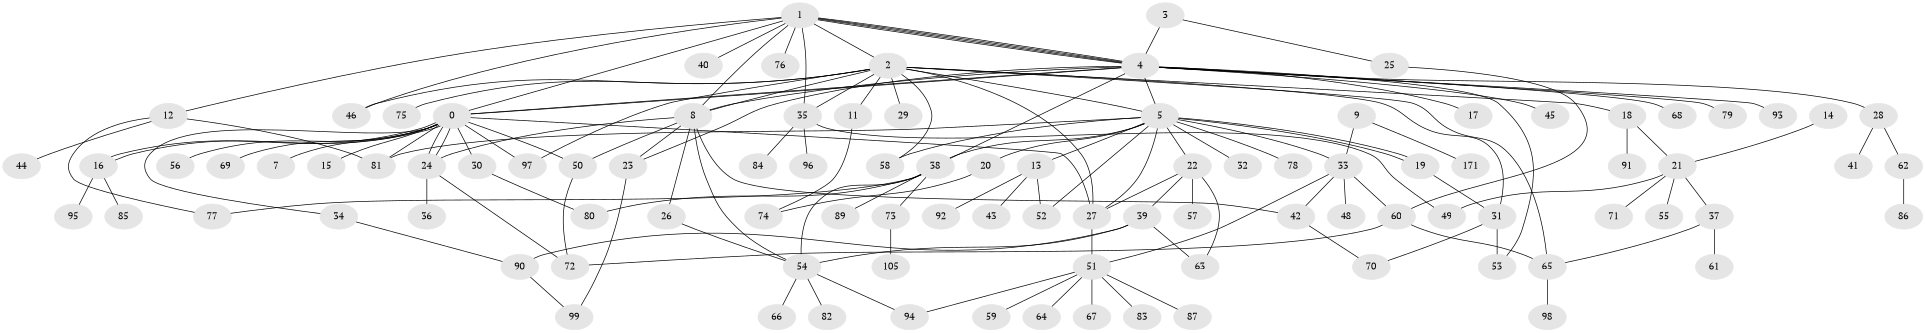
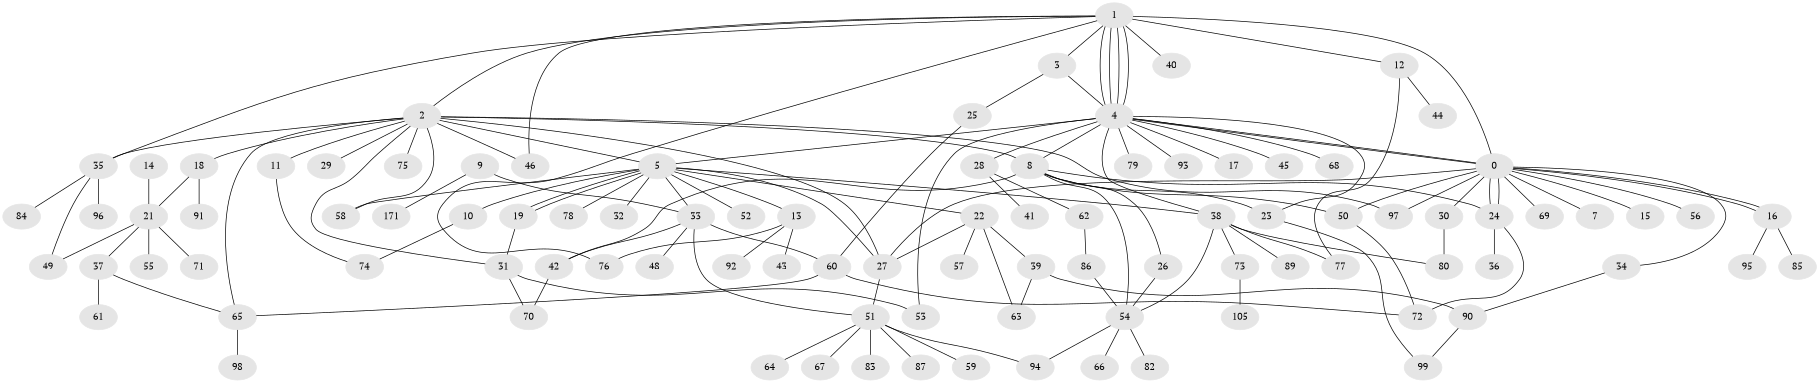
edge "1" -- "8": now "1" -- "3"
node "81": removed
node "20": label "20" -> "10"
edge "13" -- "52": now "13" -- "76"
edge "39" -- "54": now "86" -- "54"
